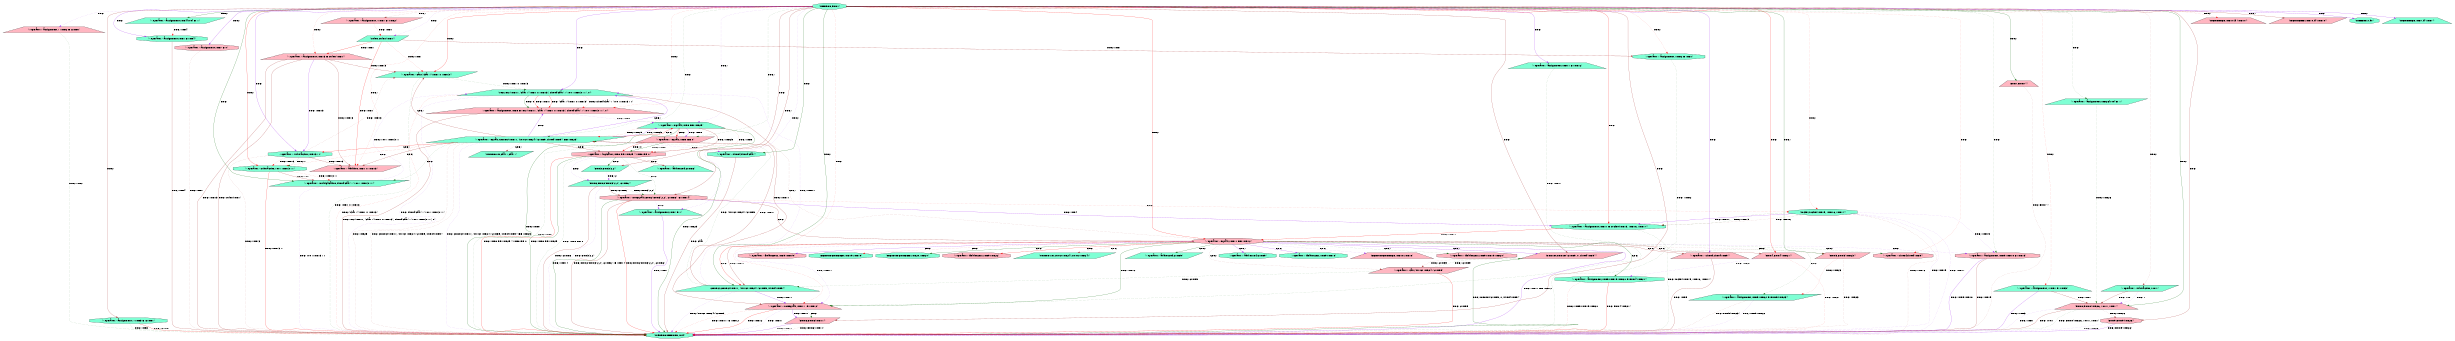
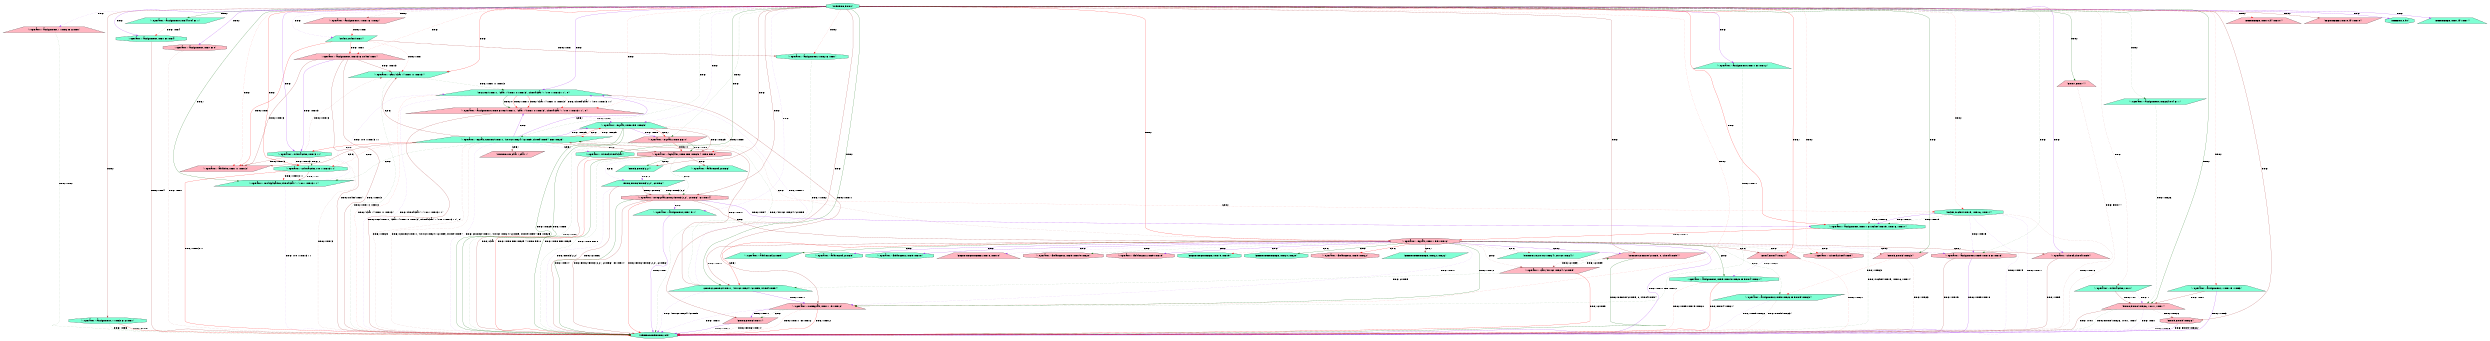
node "(UNKNOWN,char *,char *)": fillcolor aquamarine -> lightpink
node "(FIELD_IDENTIFIER,VAR22,VAR22)": added
